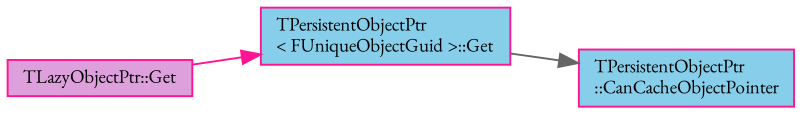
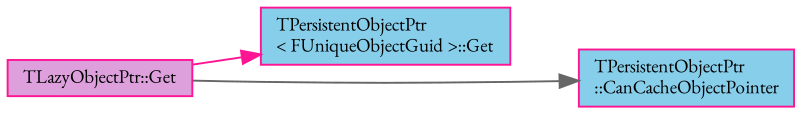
edge "TPersistentObjectPtr < FUniqueObjectGuid >::Get" -> "TPersistentObjectPtr ::CanCacheObjectPointer": now "TLazyObjectPtr::Get" -> "TPersistentObjectPtr ::CanCacheObjectPointer"
